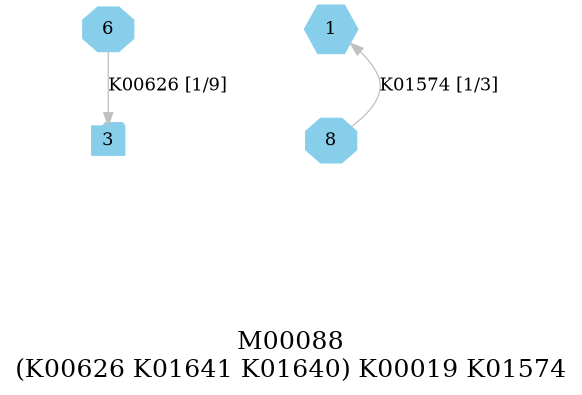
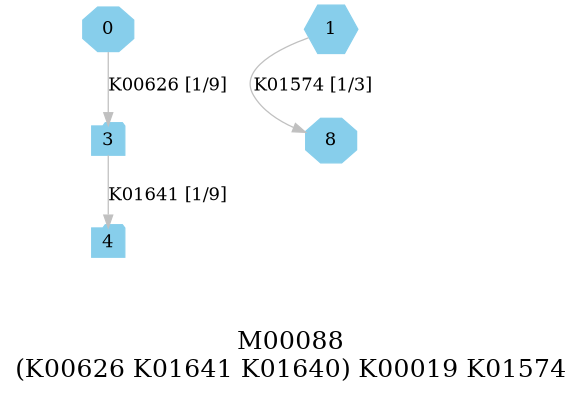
node "6": label "6" -> "0"
edge "8" -> "1": reversed
node "4": added
